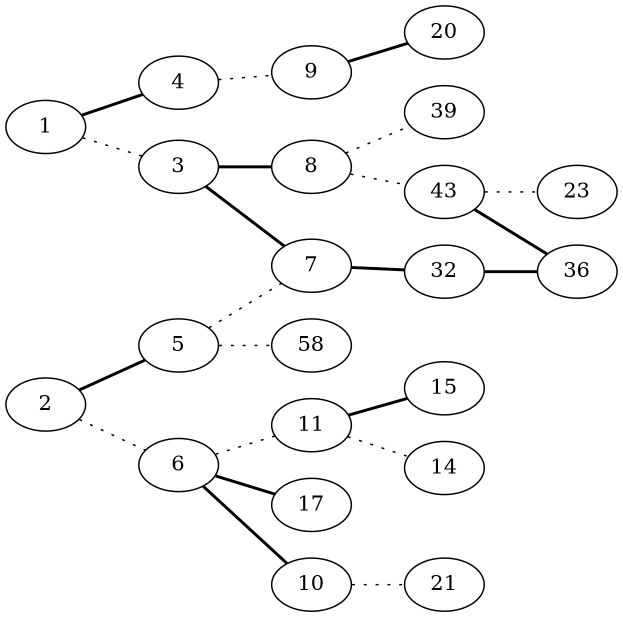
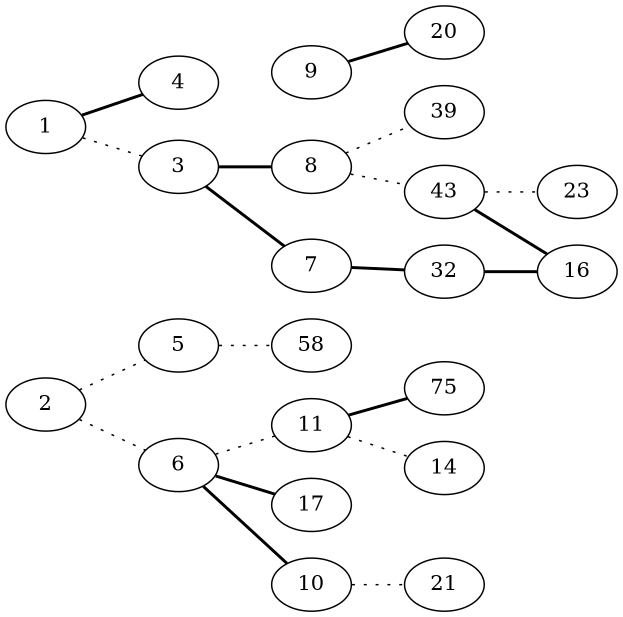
edge "9" -- "4": removed
node "36": label "36" -> "16"
edge "7" -- "5": removed
edge "5" -- "2": style bold -> dotted
node "15": label "15" -> "75"
